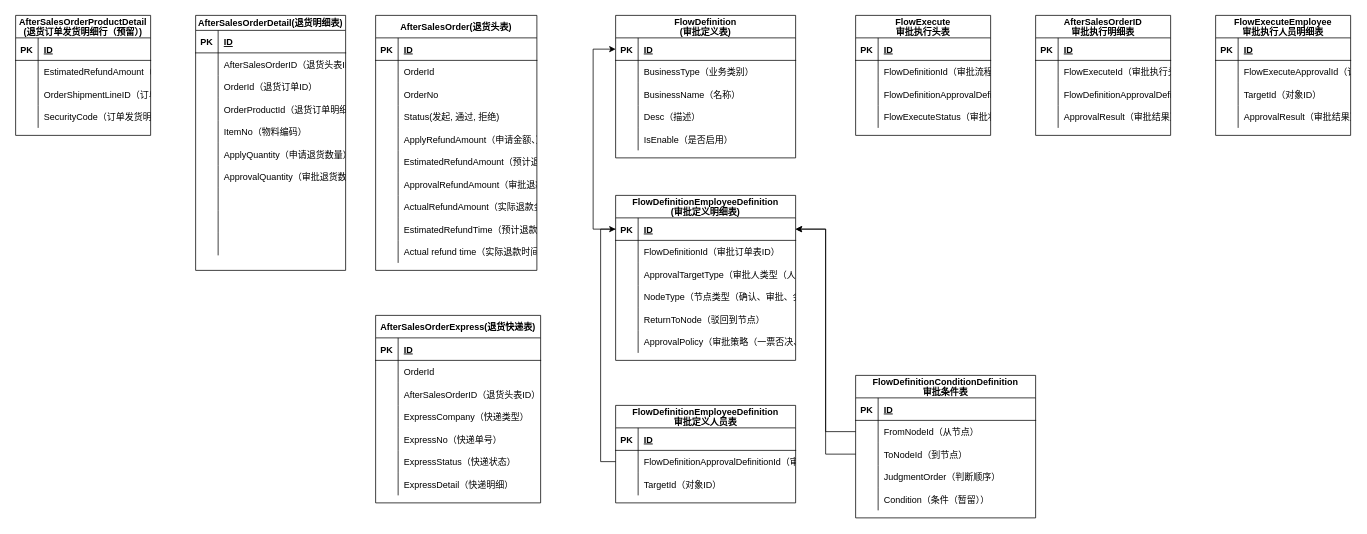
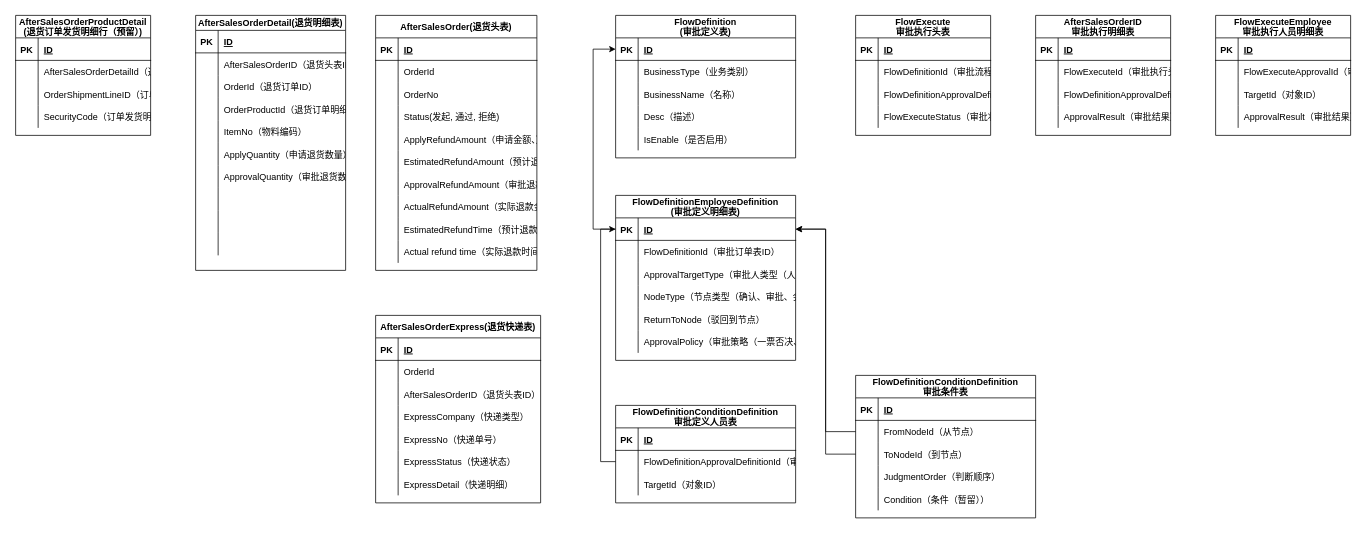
node "EstimatedRefundAmount（退货明细表ID）": label "EstimatedRefundAmount（退货明细表ID）" -> "AfterSalesOrderDetailId（退货明细表ID）"
node "FlowExecuteApprovalId（订单发货明细行ID）": label "FlowExecuteApprovalId（订单发货明细行ID）" -> "FlowExecuteApprovalId（审批执行明细表ID）"
node "FlowDefinitionEmployeeDefinition 审批定义人员表": label "FlowDefinitionEmployeeDefinition 审批定义人员表" -> "FlowDefinitionConditionDefinition 审批定义人员表"
